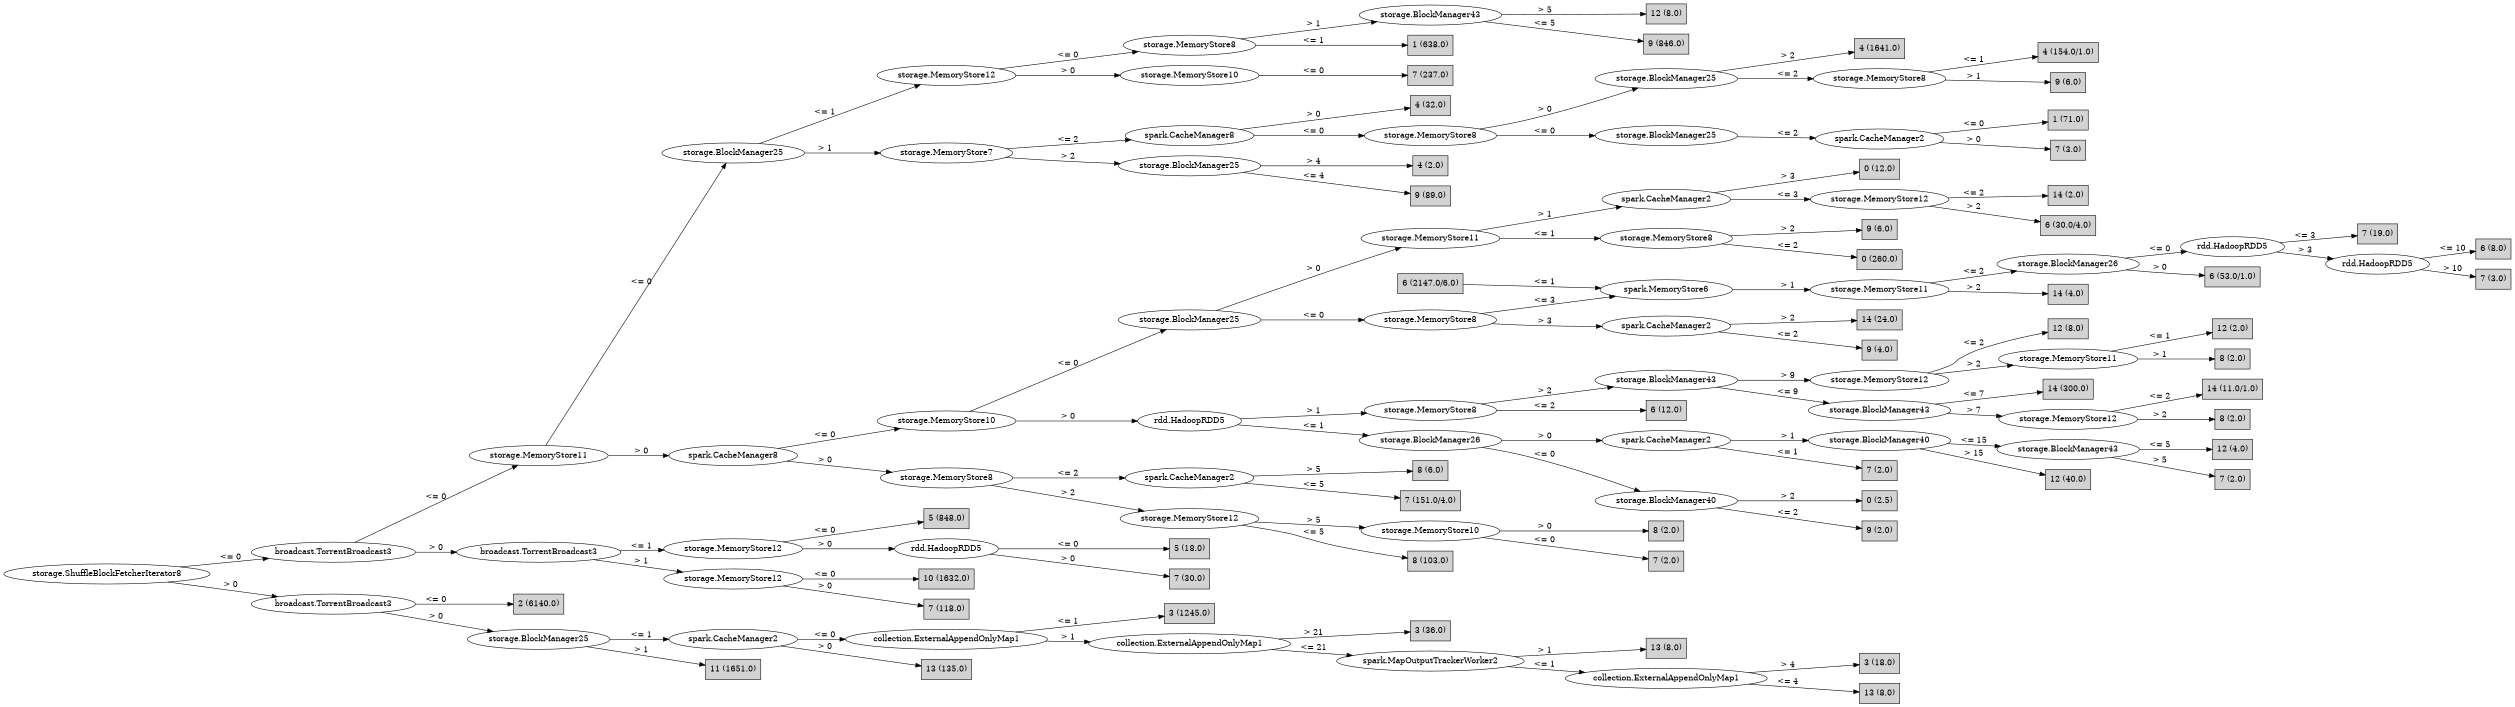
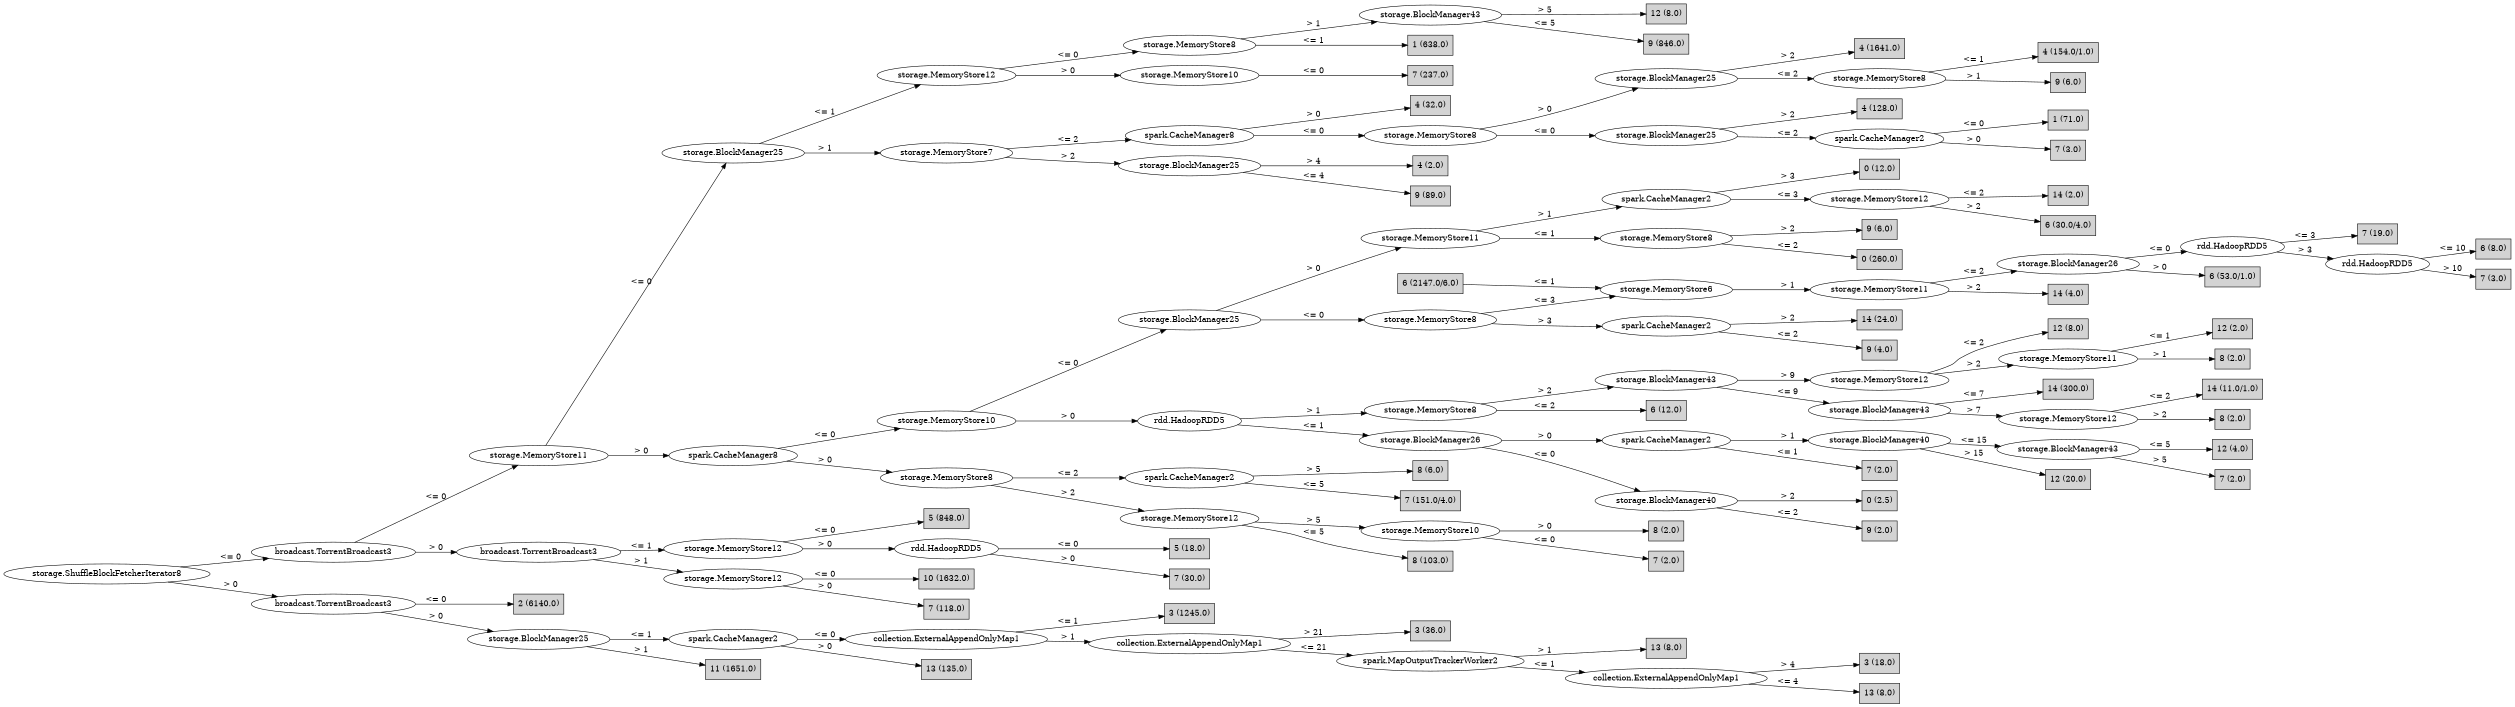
node "4 (128.0)": added
node "spark.MemoryStore6": label "spark.MemoryStore6" -> "storage.MemoryStore6"
node "12 (40.0)": label "12 (40.0)" -> "12 (20.0)"
